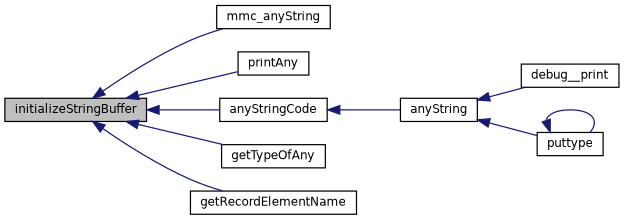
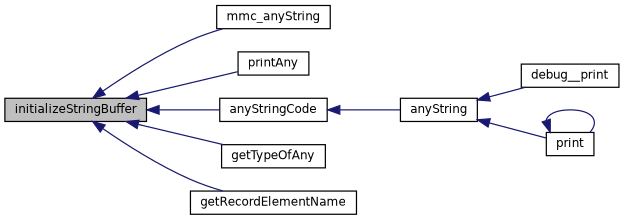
node "puttype": label "puttype" -> "print"
